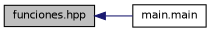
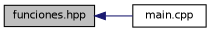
node "main.main": label "main.main" -> "main.cpp"
